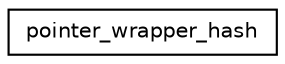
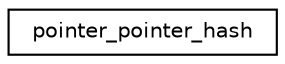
node "pointer_wrapper_hash": label "pointer_wrapper_hash" -> "pointer_pointer_hash"
